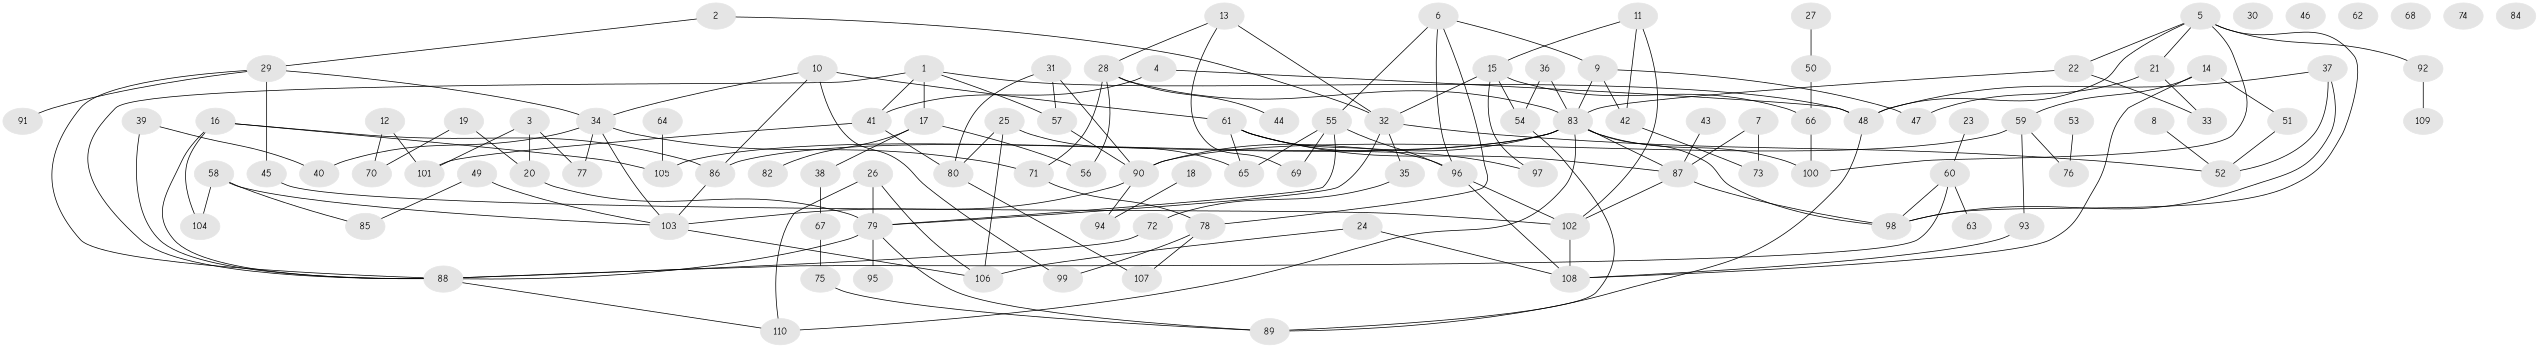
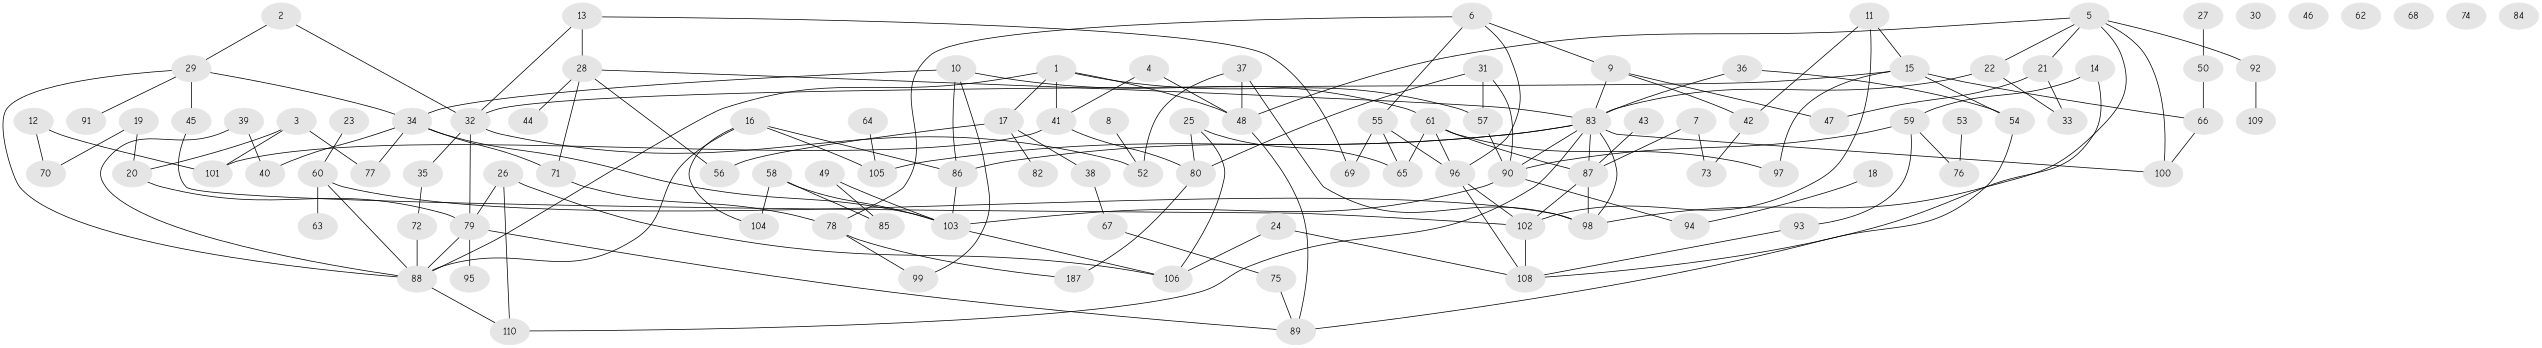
node "51": removed
edge "55" -- "79": removed
node "107": label "107" -> "187"
